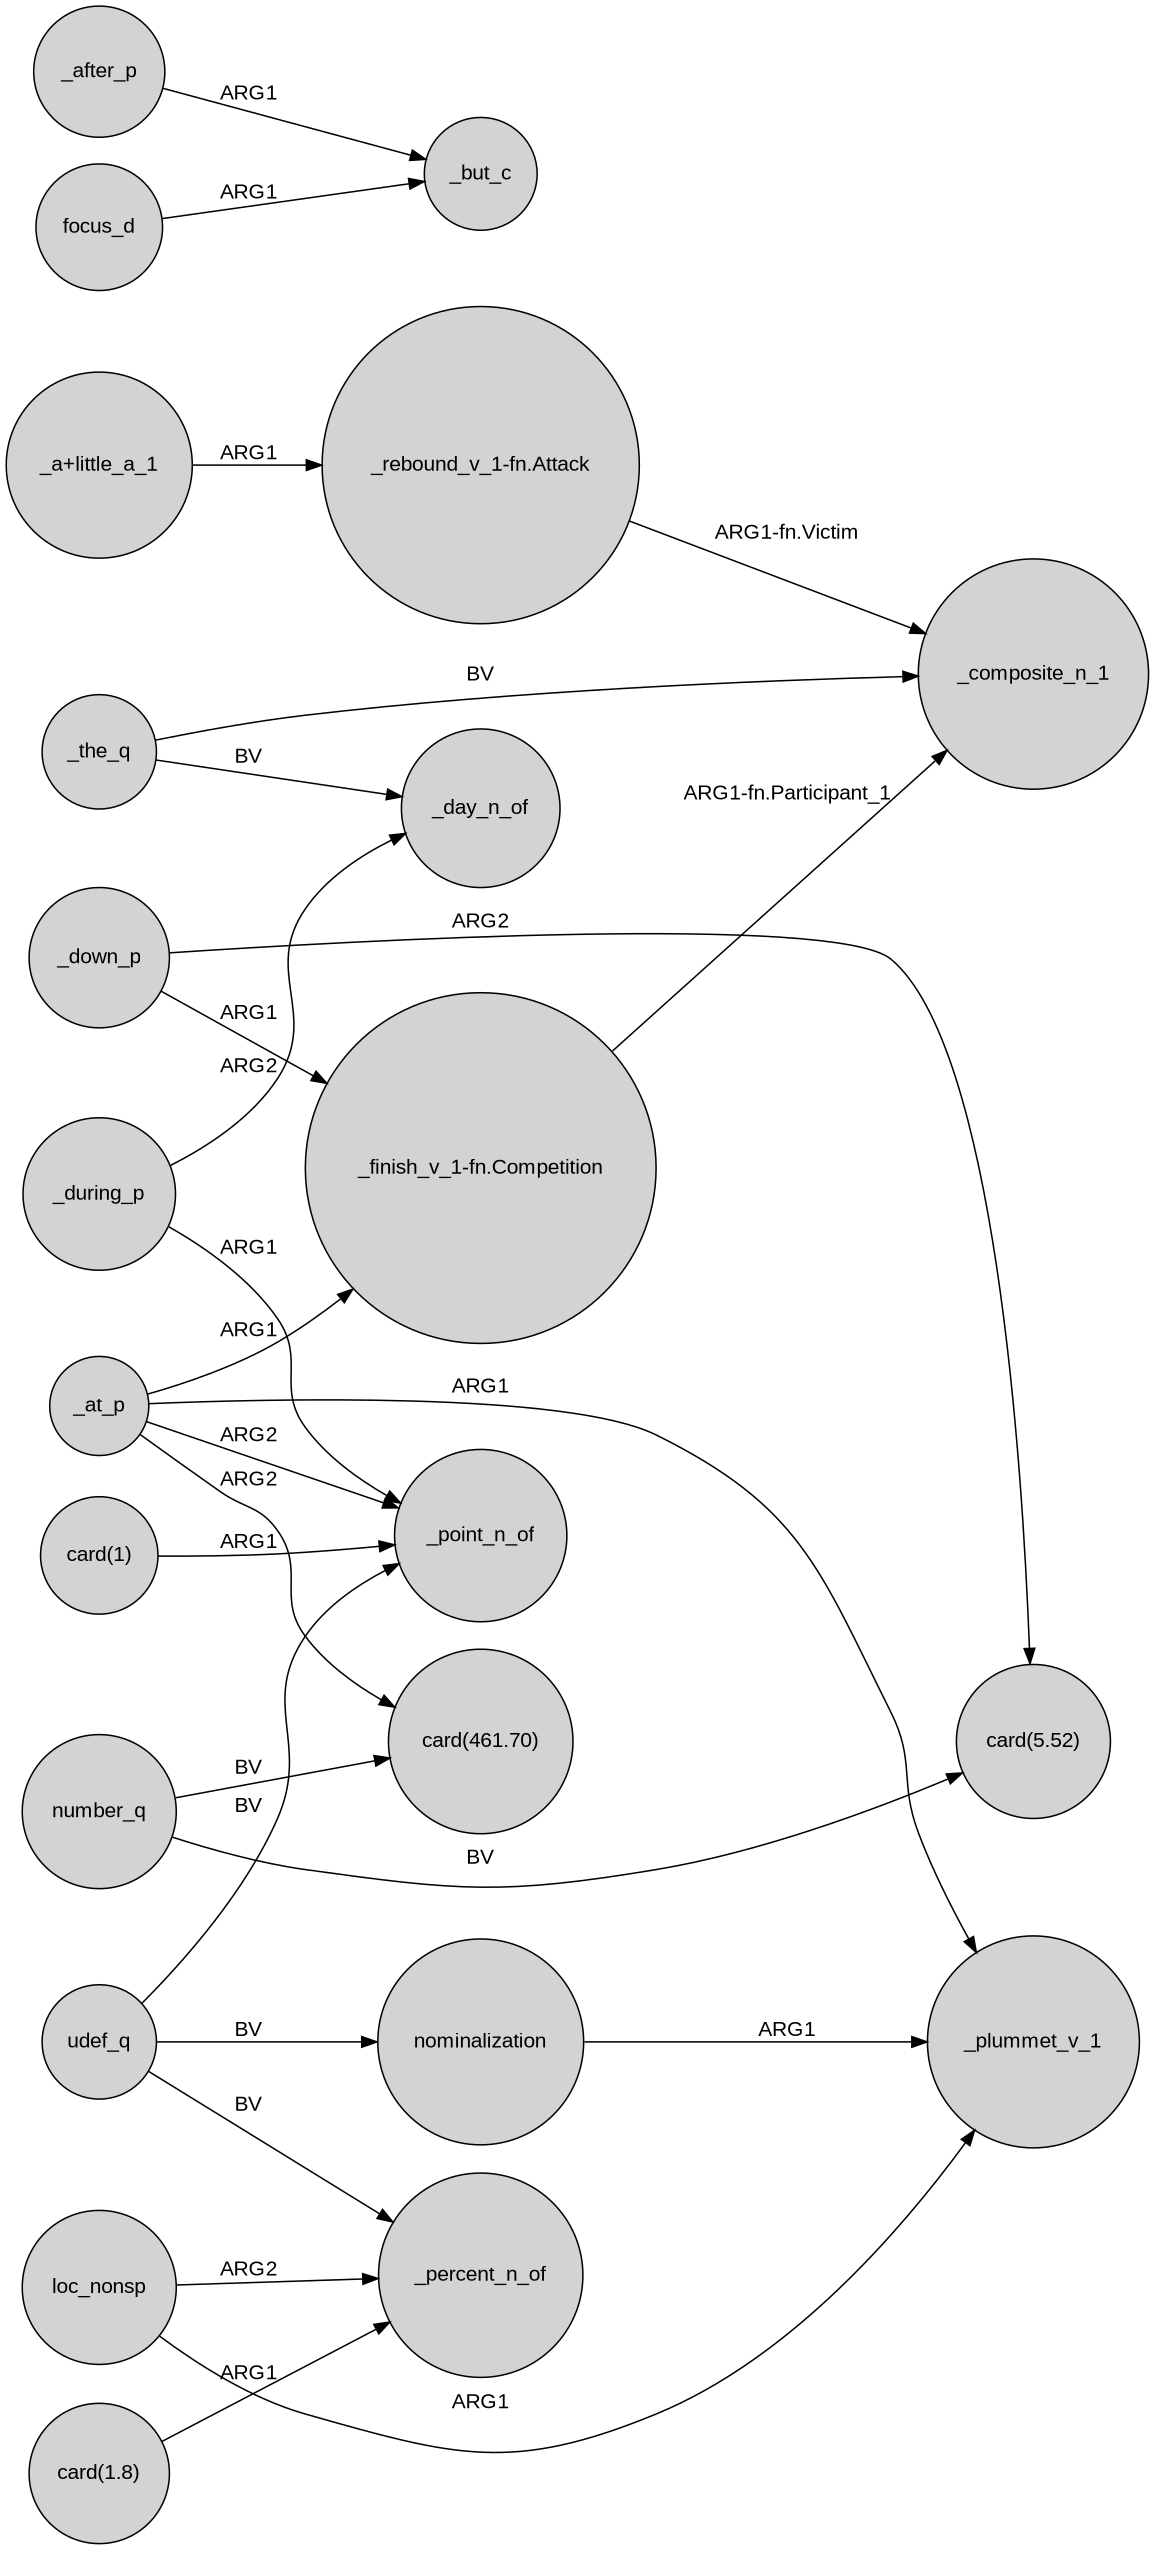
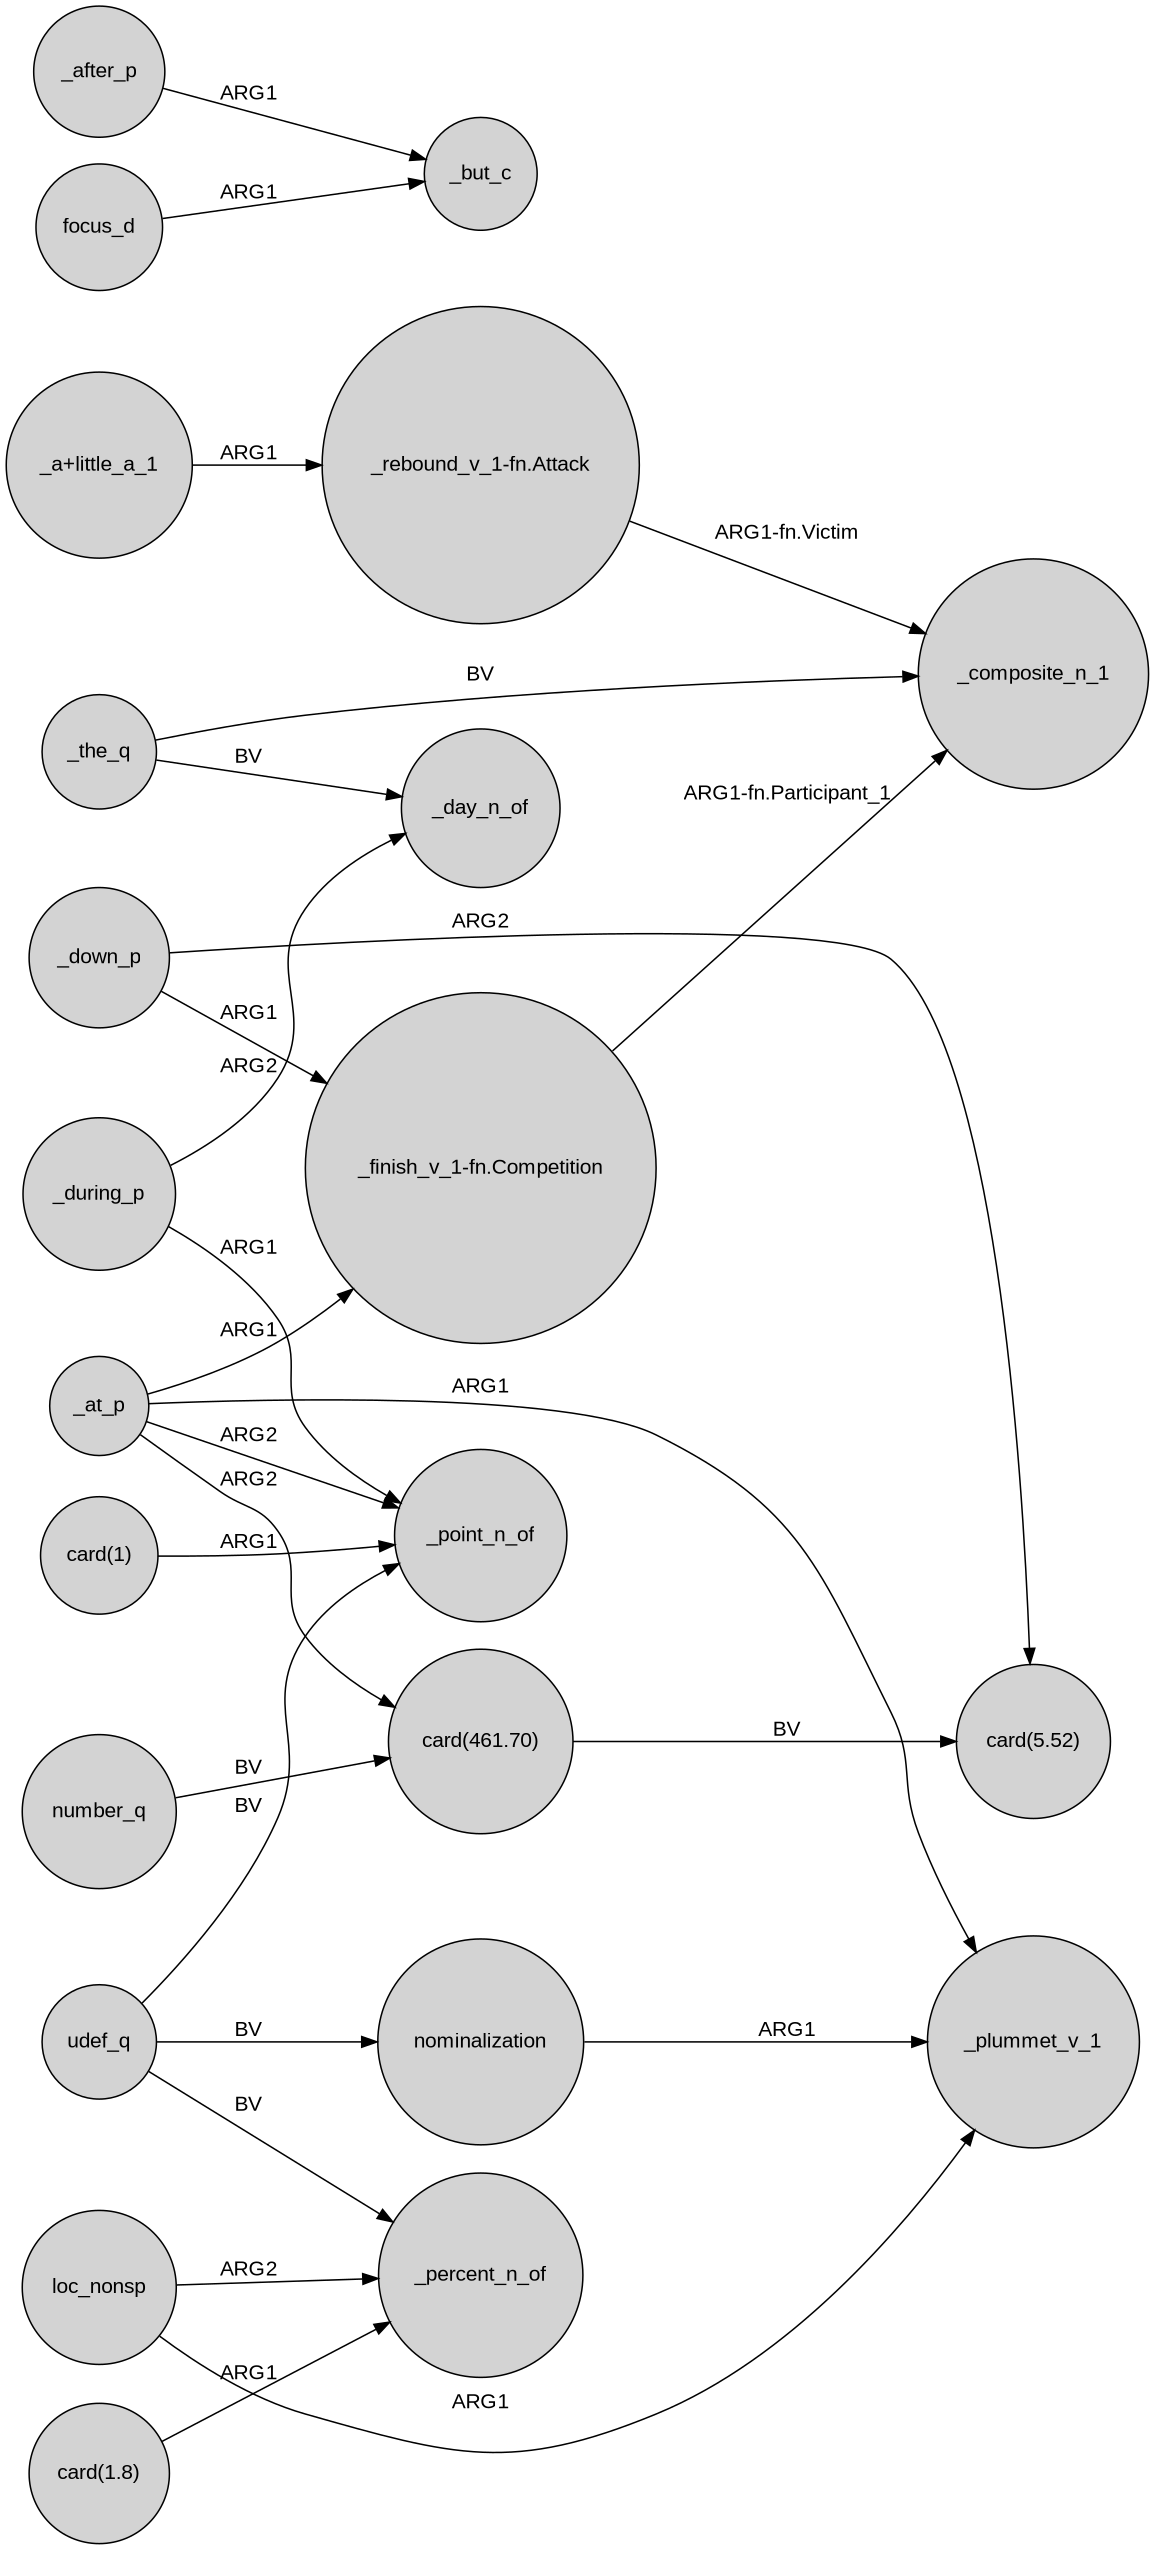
edge "number_q" -> "card(5.52)": now "card(461.70)" -> "card(5.52)"
